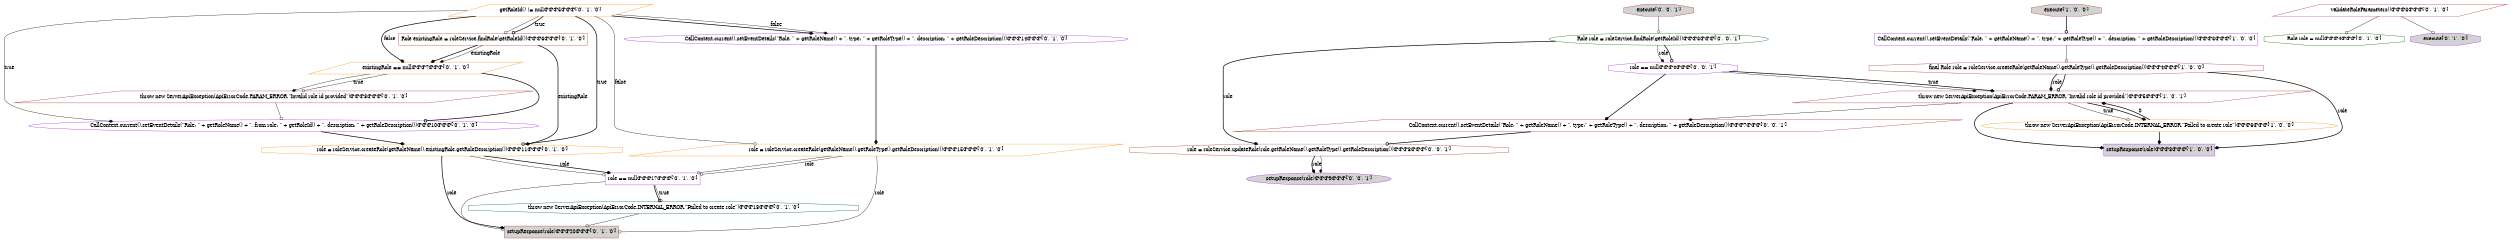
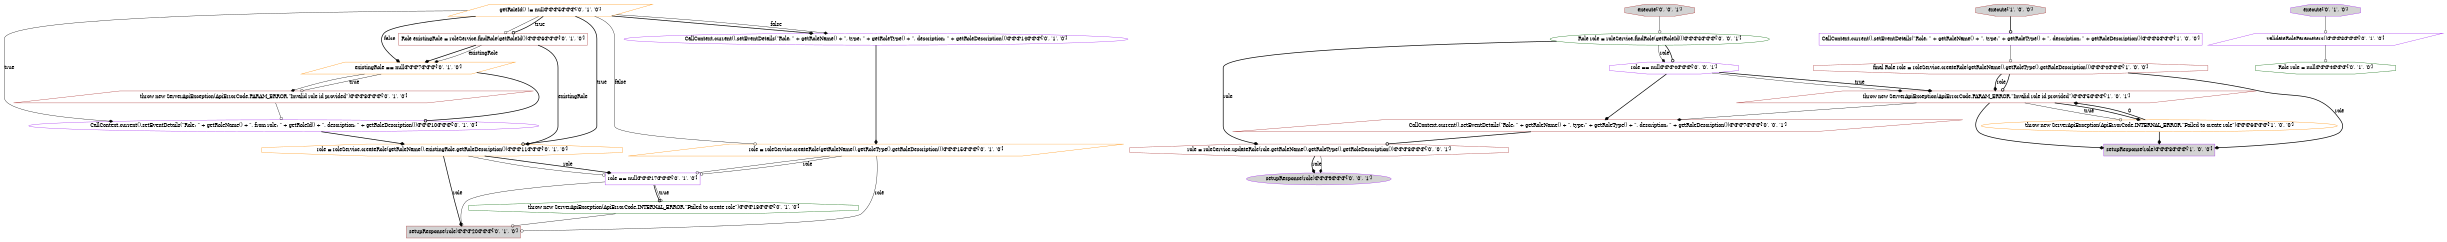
node "validateRoleParameters()@@@3@@@['0', '1', '0']": color brown -> purple
edge "validateRoleParameters()@@@3@@@['0', '1', '0']" -> "execute['0', '1', '0']": reversed
